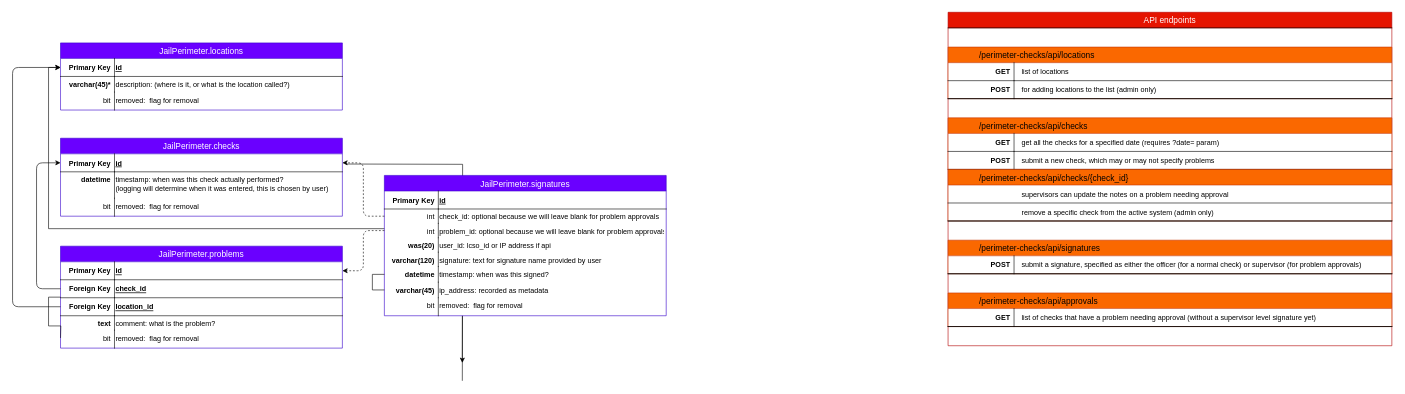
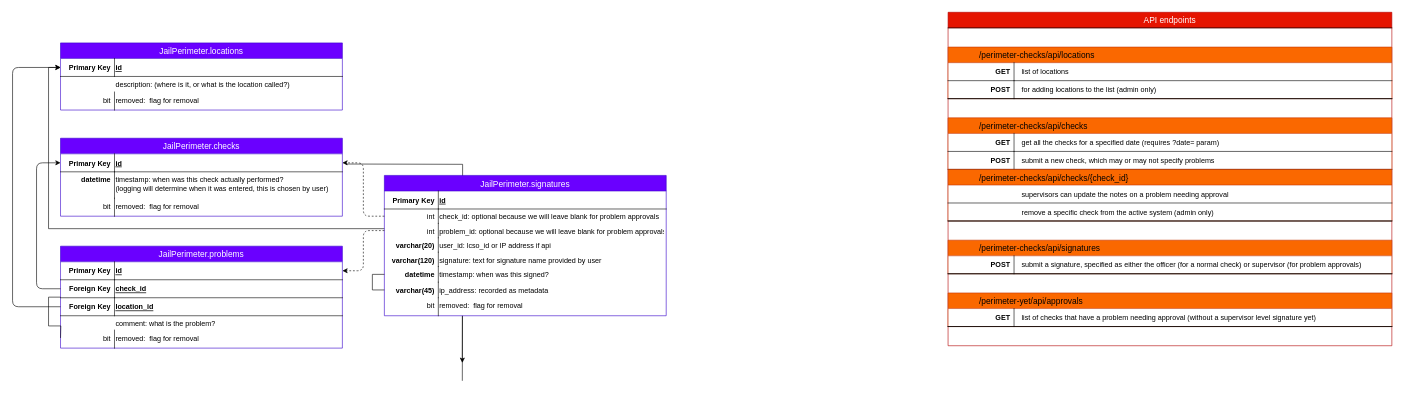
node "varchar(45)*": removed
node "was(20)": label "was(20)" -> "varchar(20)"
node "/perimeter-checks/api/approvals": label "/perimeter-checks/api/approvals" -> "/perimeter-yet/api/approvals"
node "text": removed
